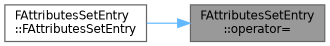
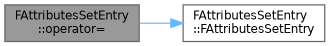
edge "FAttributesSetEntry ::FAttributesSetEntry" -> "FAttributesSetEntry ::operator=": reversed
